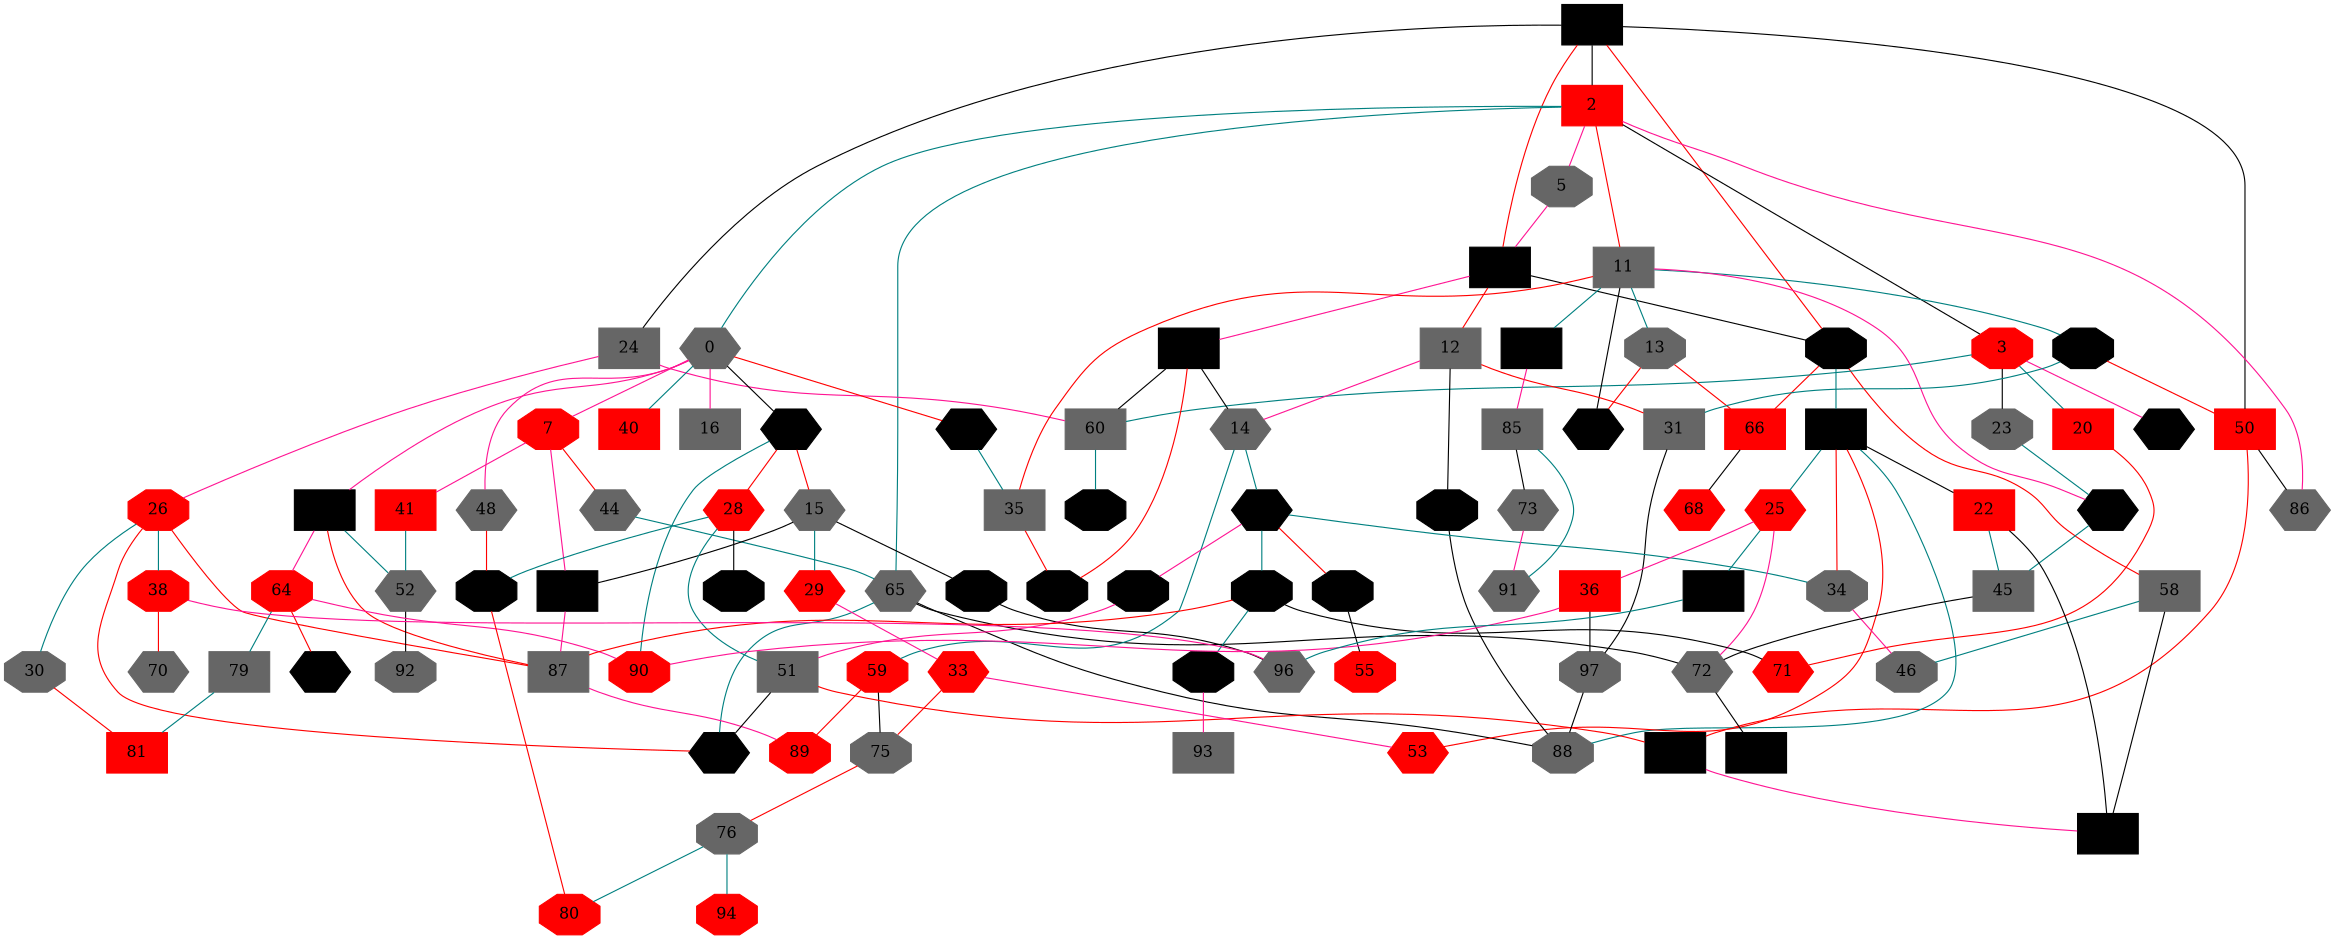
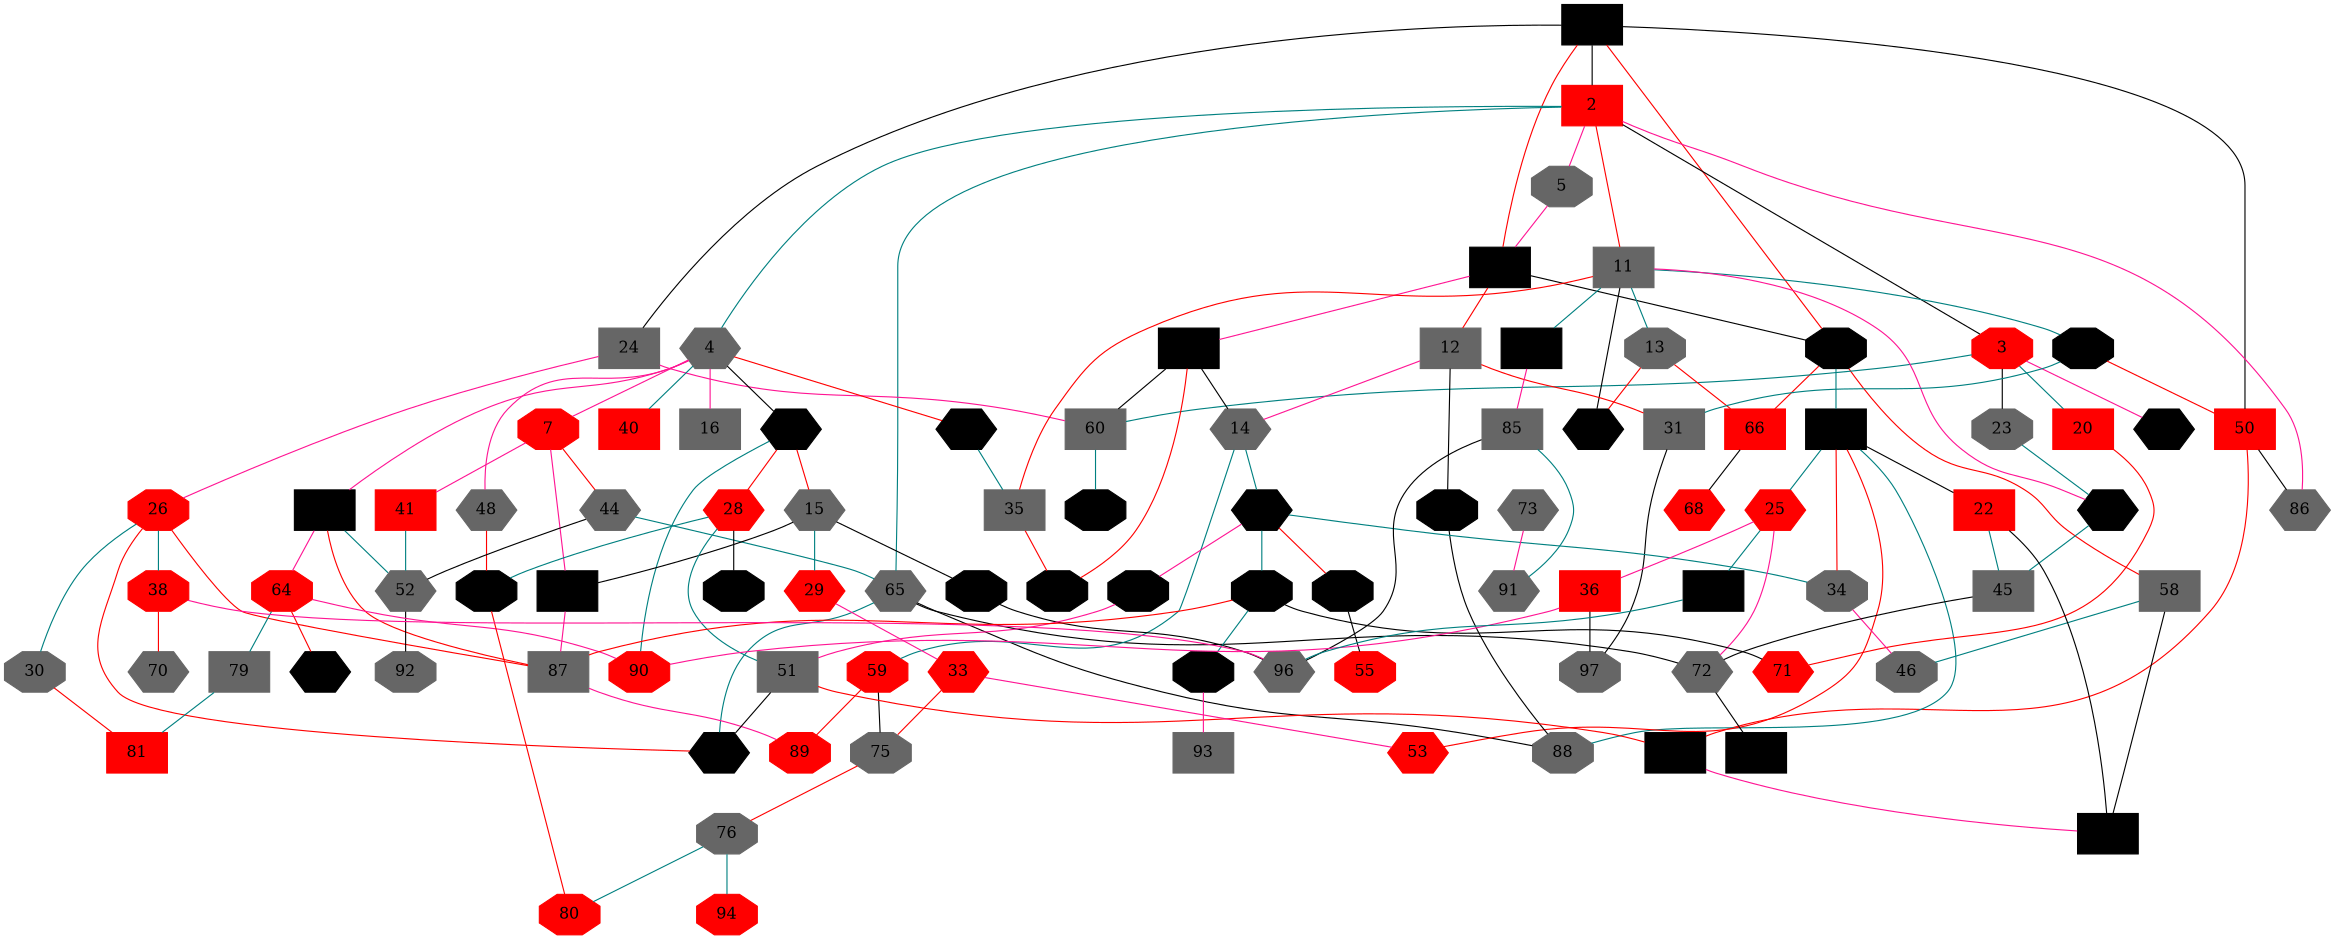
node "0": label "0" -> "4"
edge "85" -- "73": now "85" -- "96"
edge "44" -- "52": added
edge "97" -- "88": removed
